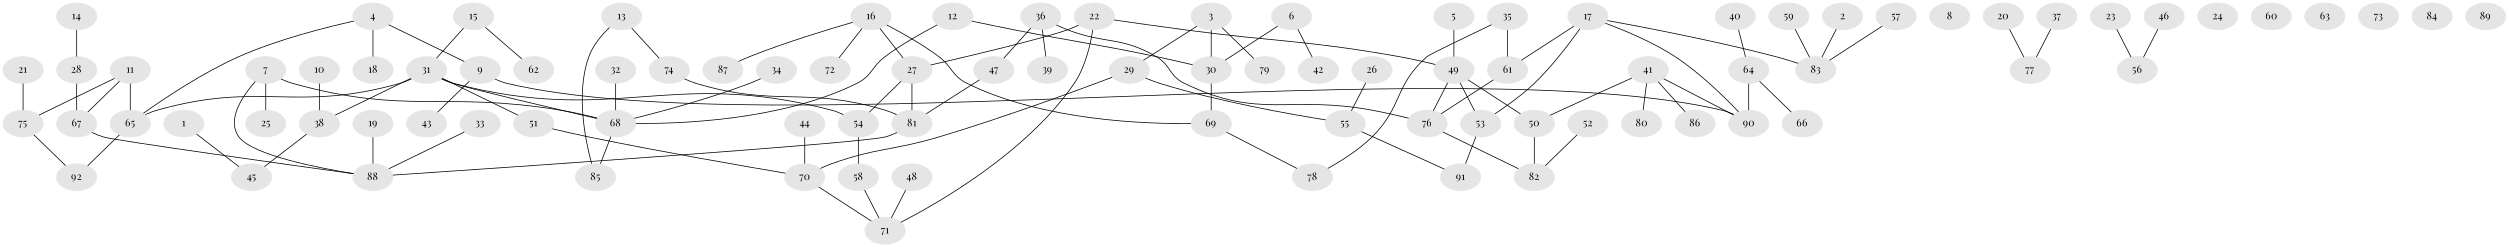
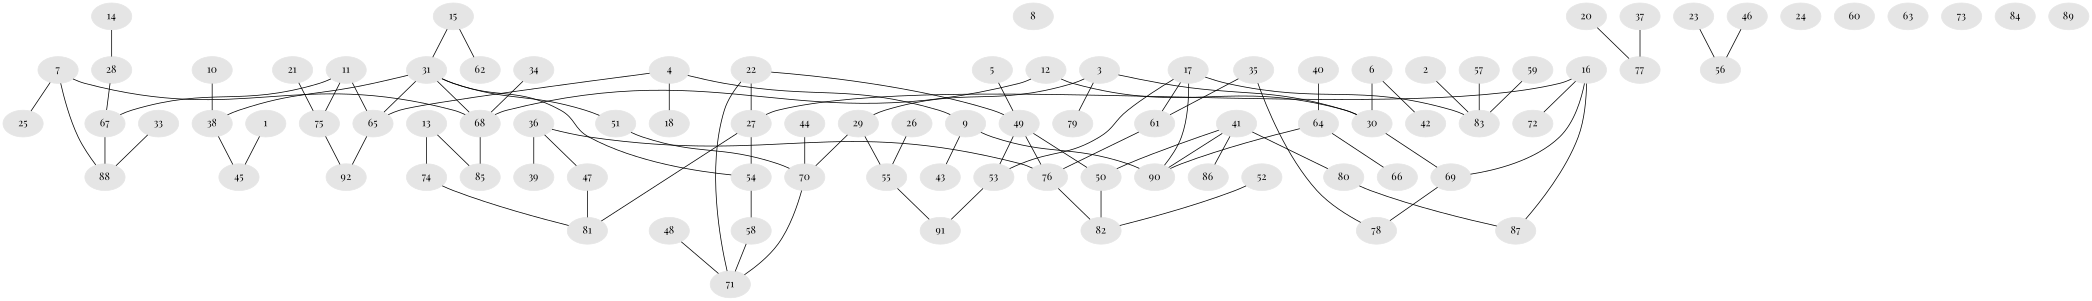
node "32": removed
node "19": removed
edge "81" -- "88": removed
edge "80" -- "87": added
